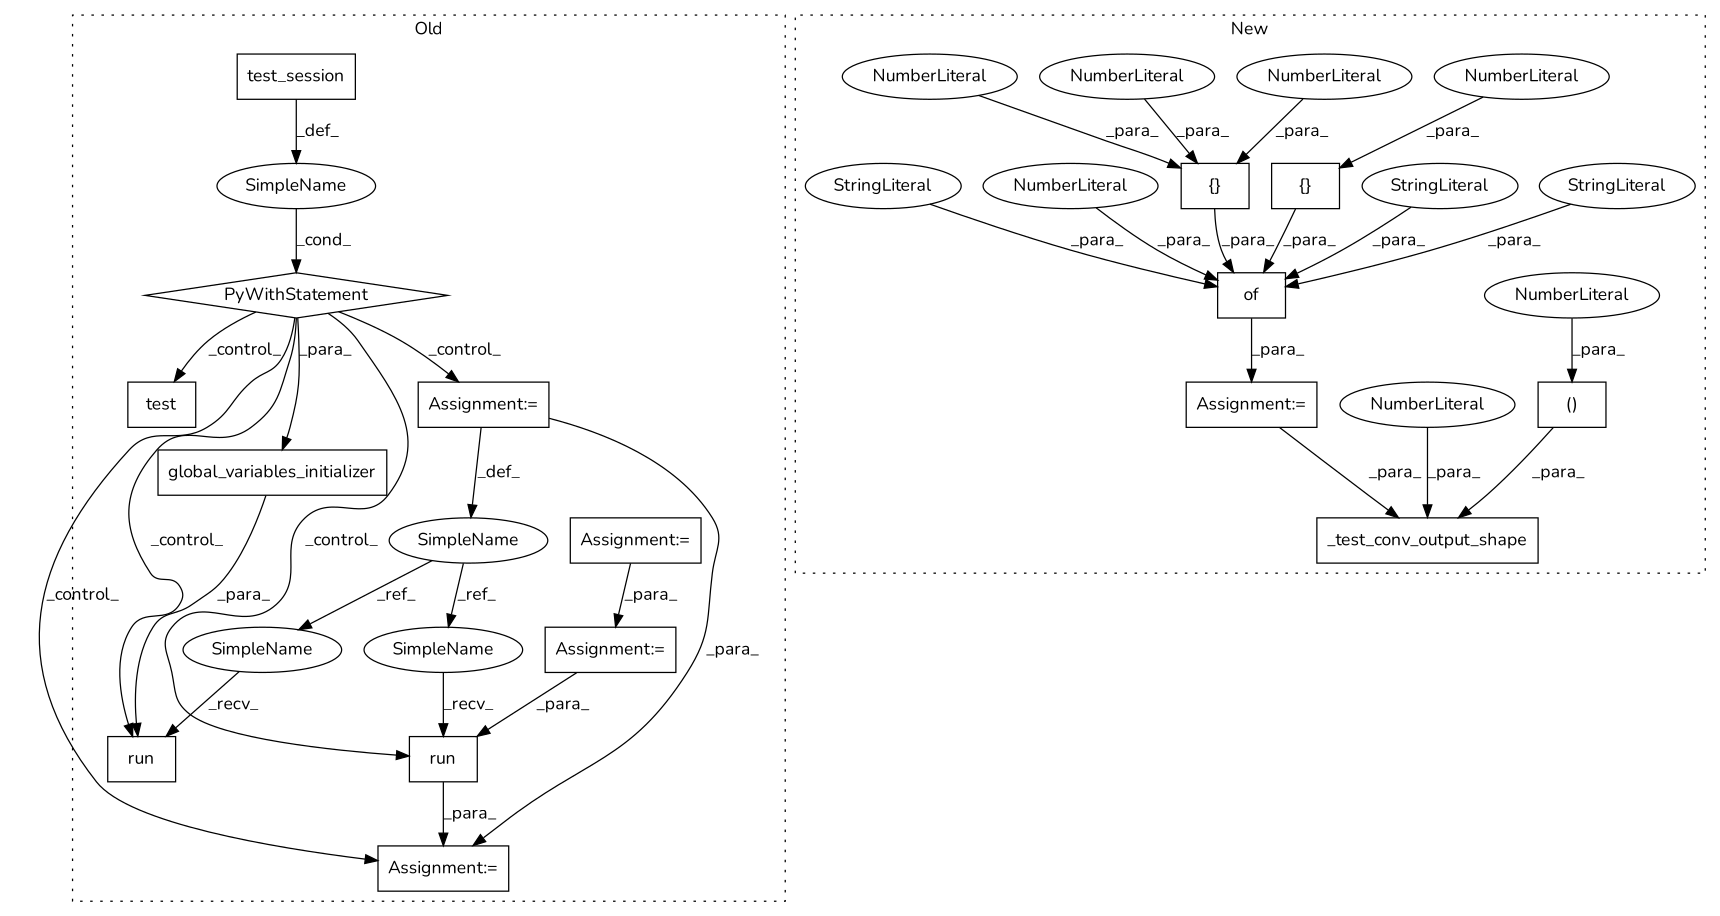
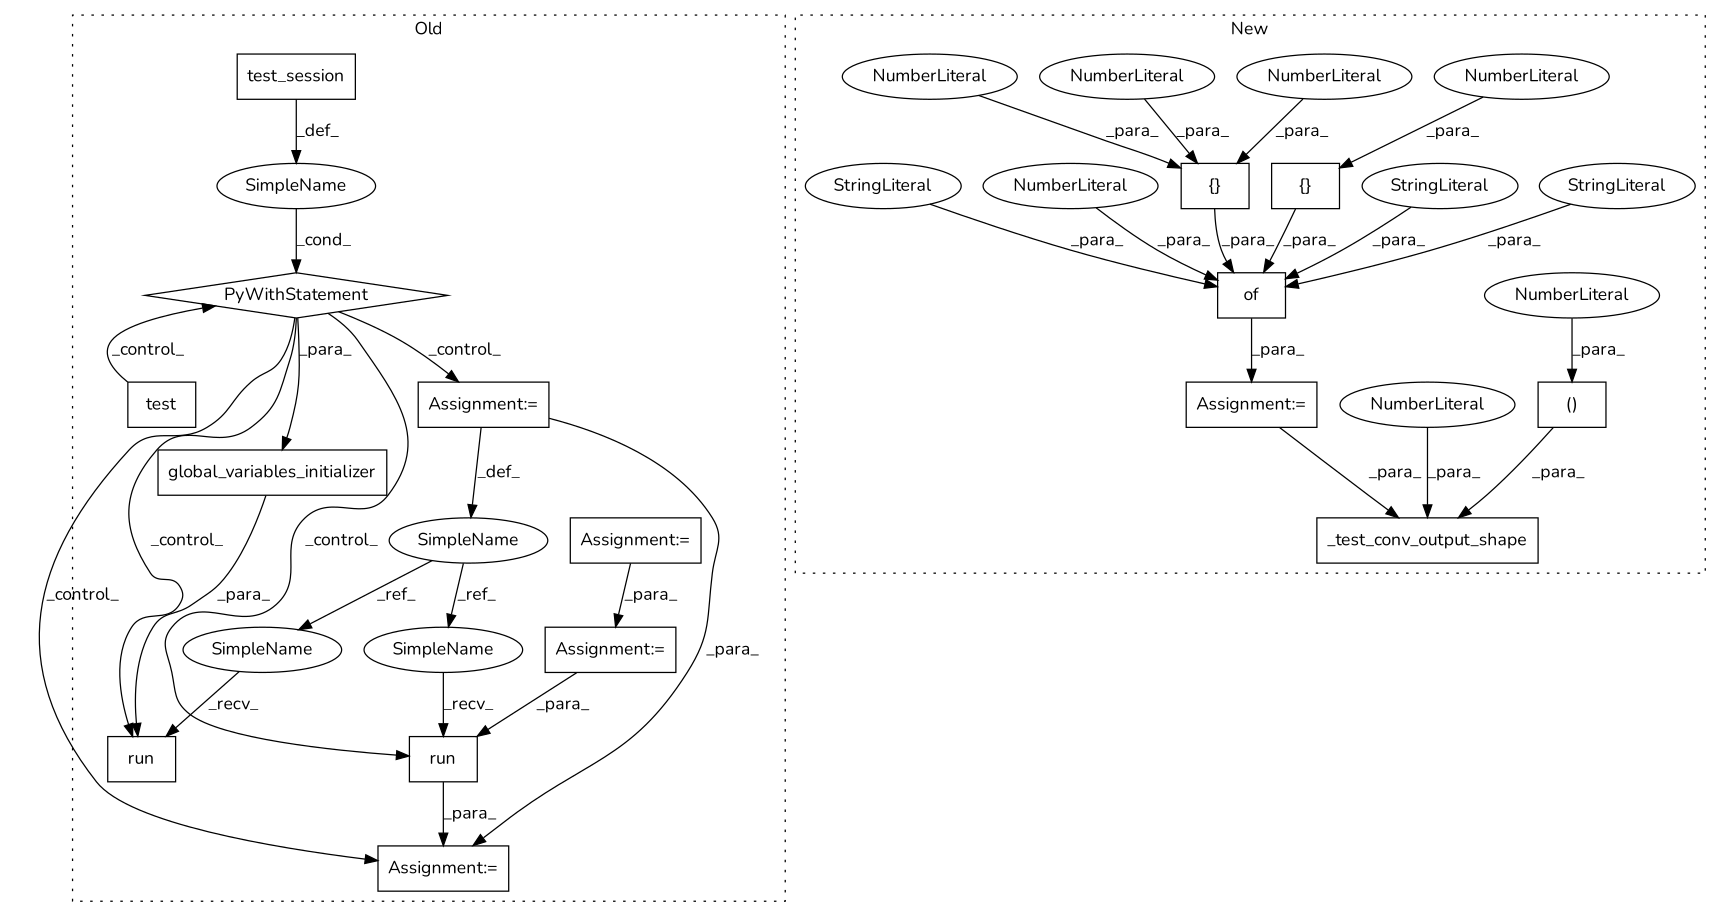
edge "PyWithStatement" -> "test": reversed
